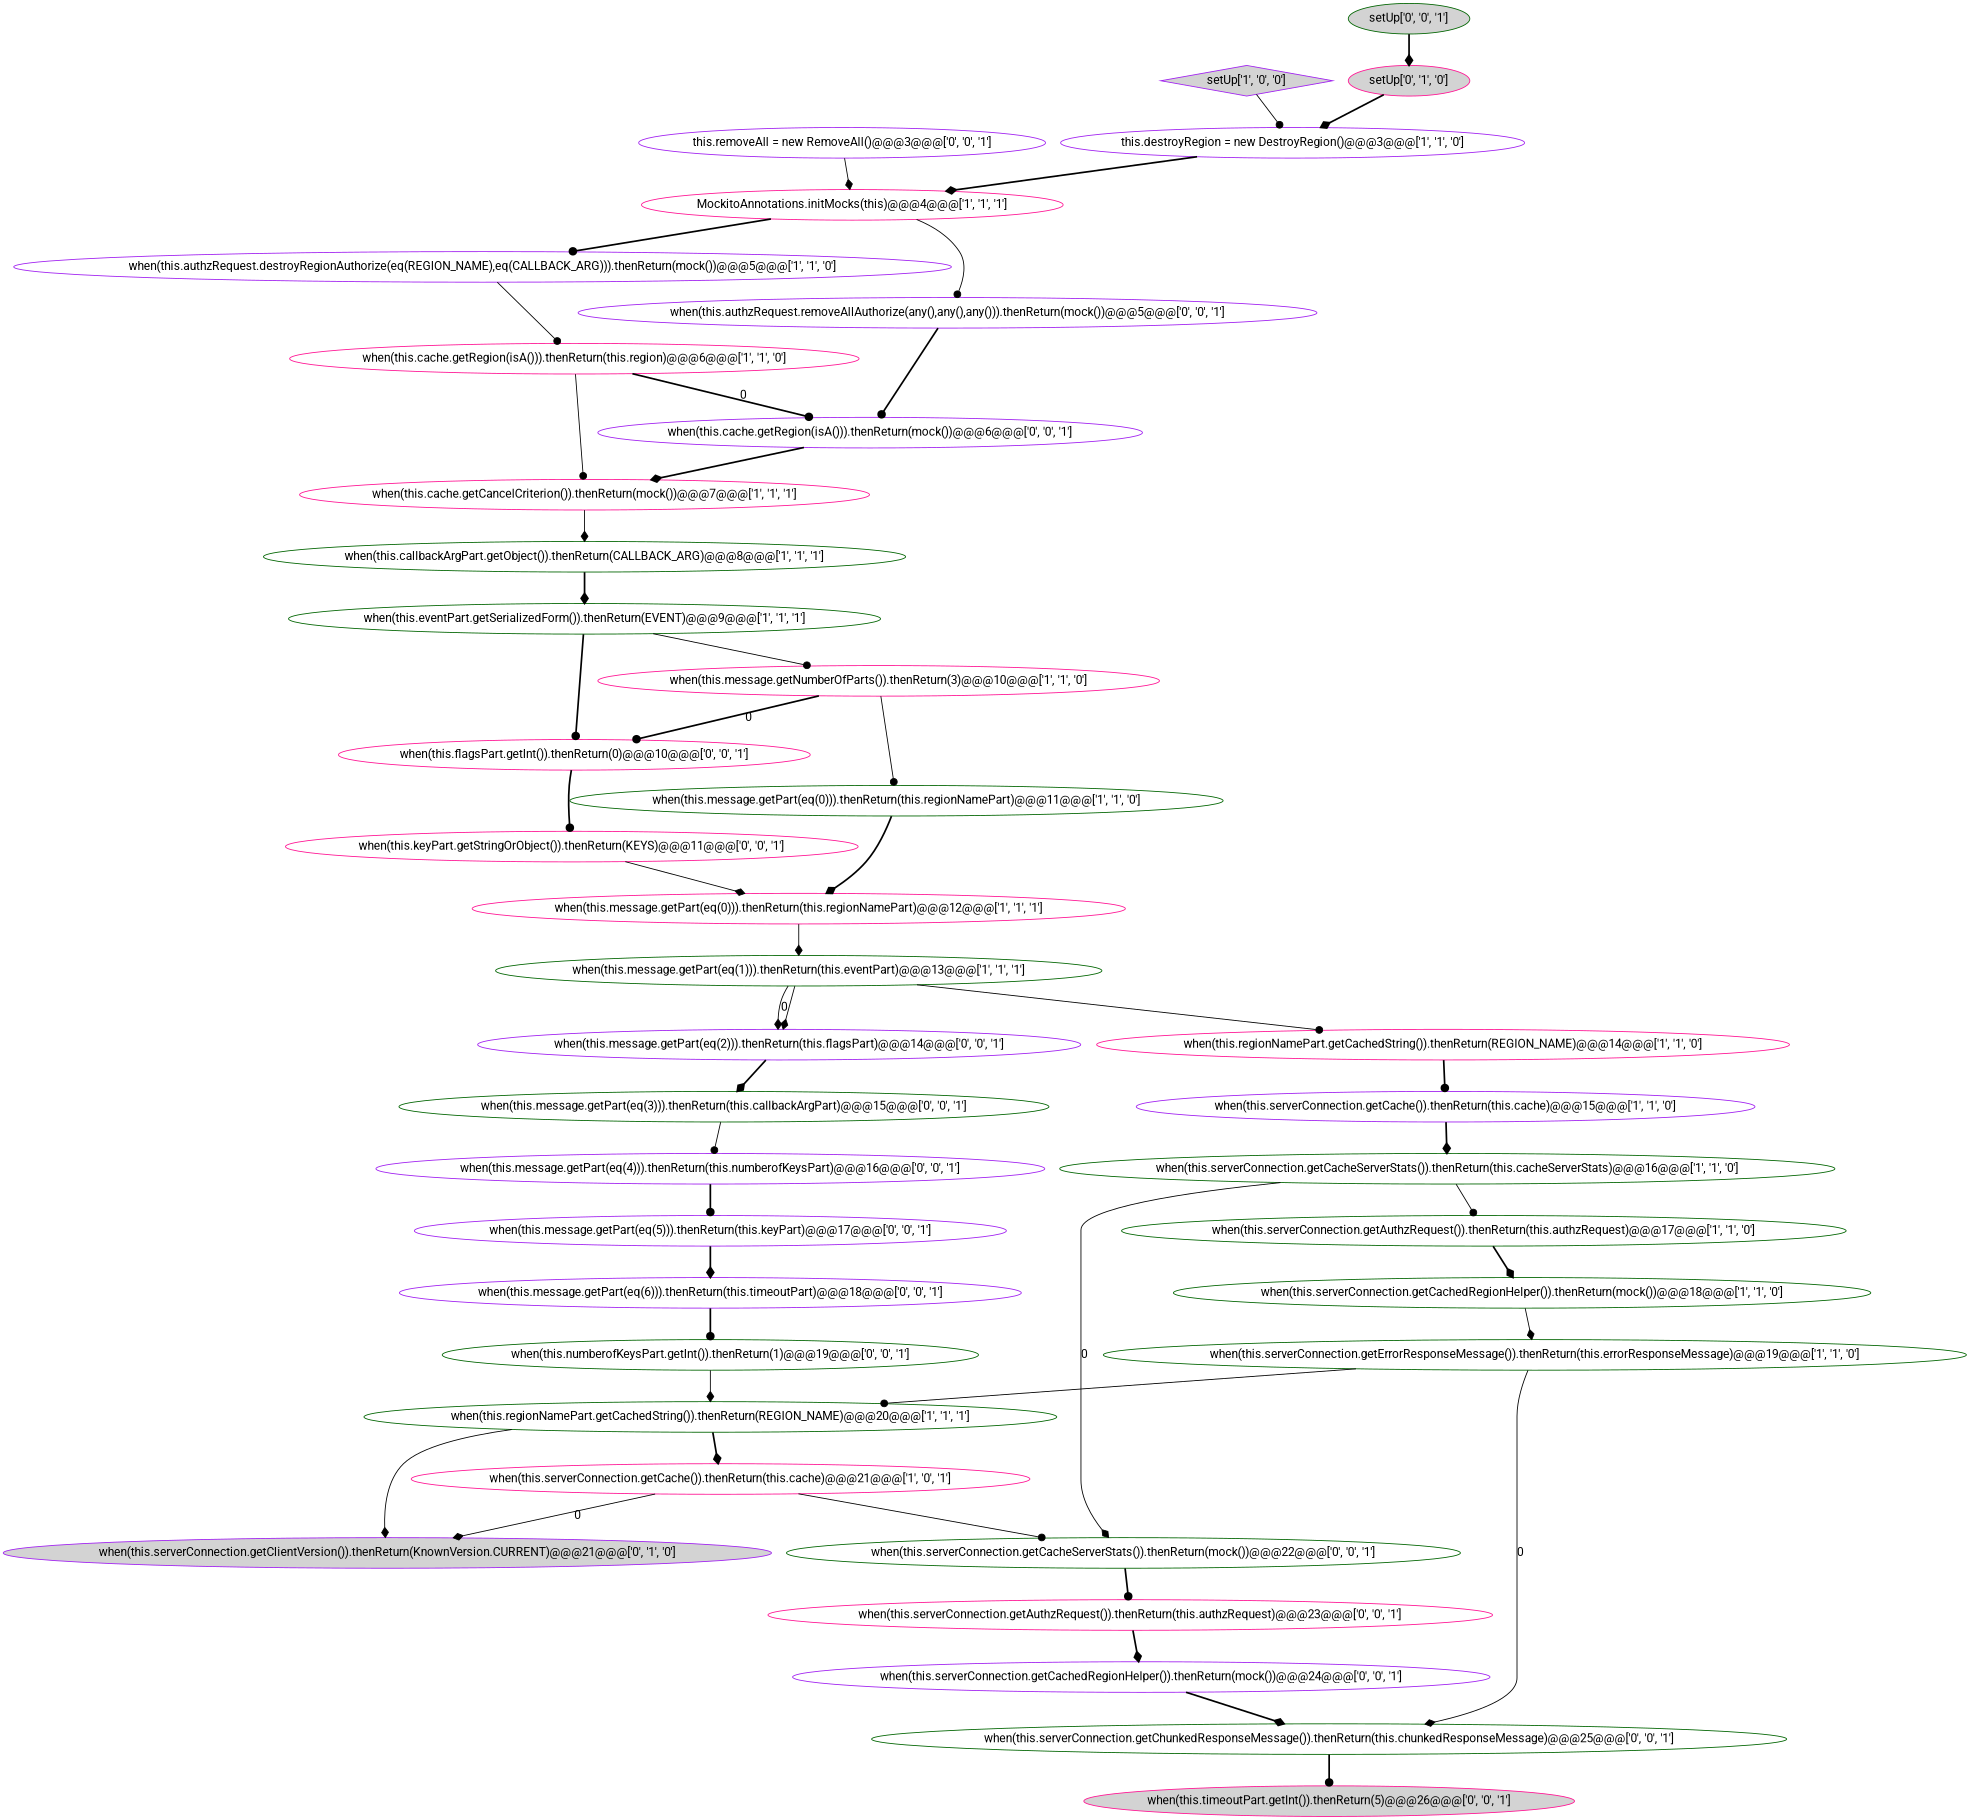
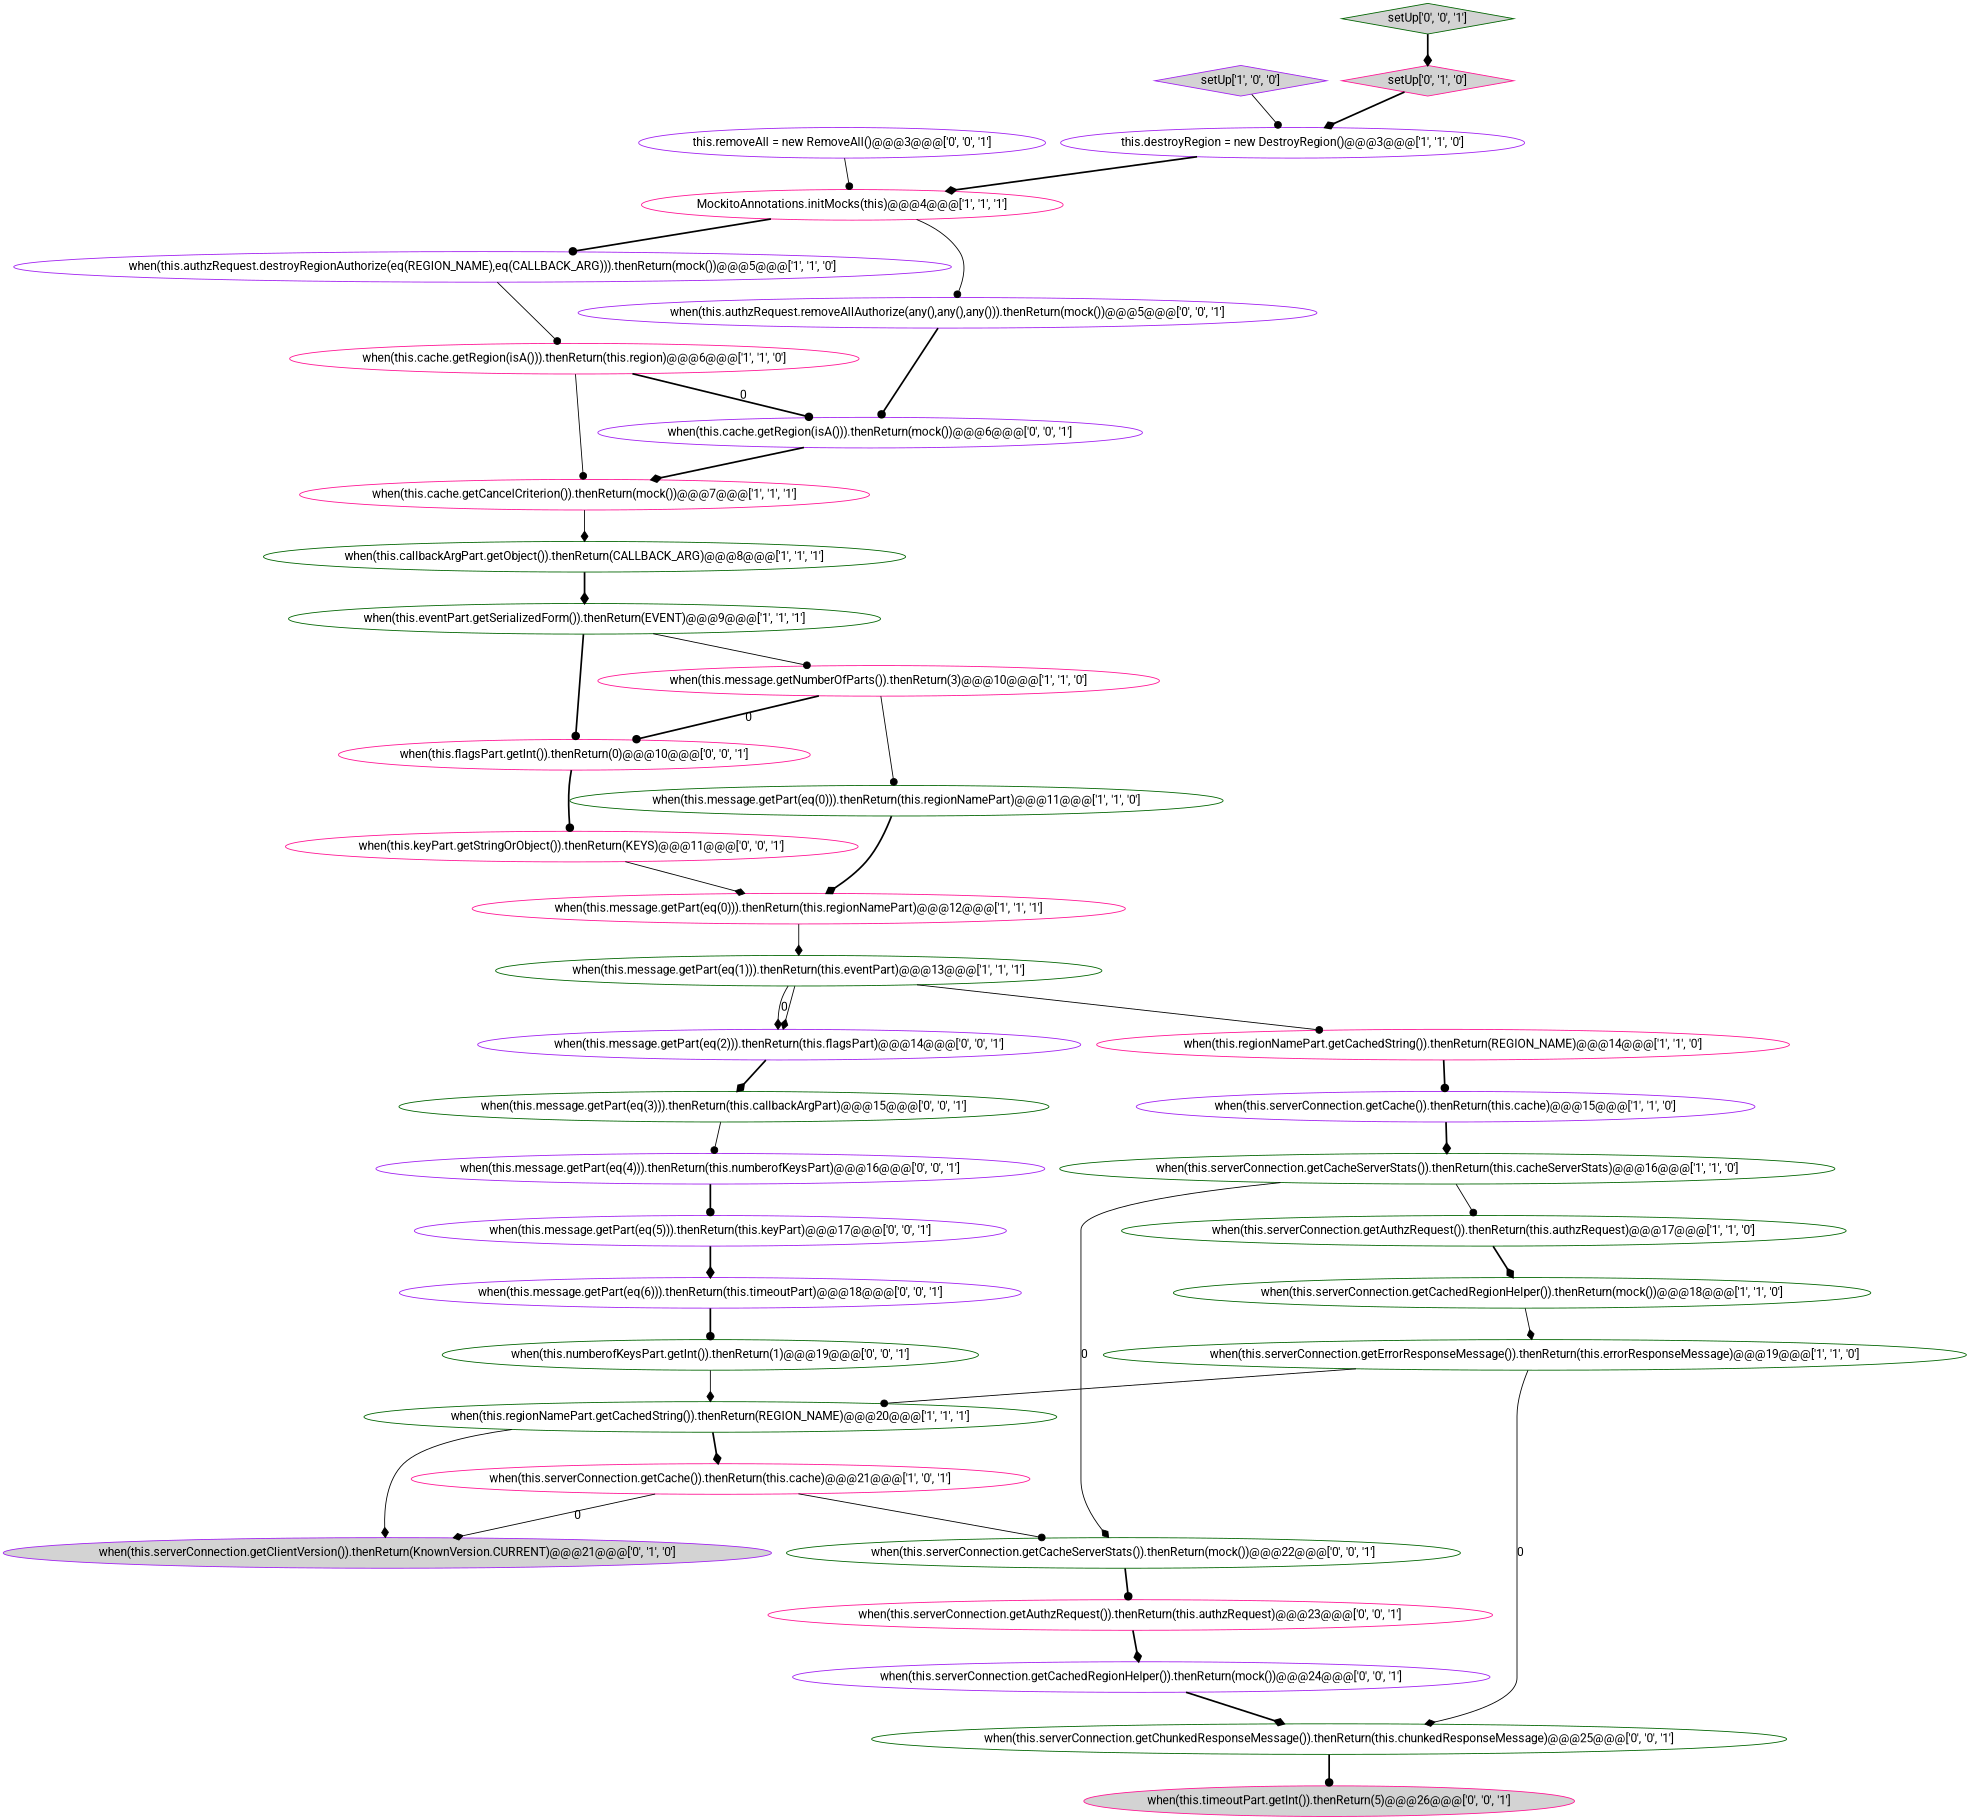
node "setUp['0', '0', '1']": shape ellipse -> diamond
node "setUp['0', '1', '0']": shape ellipse -> diamond
edge "this.removeAll = new RemoveAll()@@@3@@@['0', '0', '1']" -> "MockitoAnnotations.initMocks(this)@@@4@@@['1', '1', '1']": arrowhead diamond -> dot
